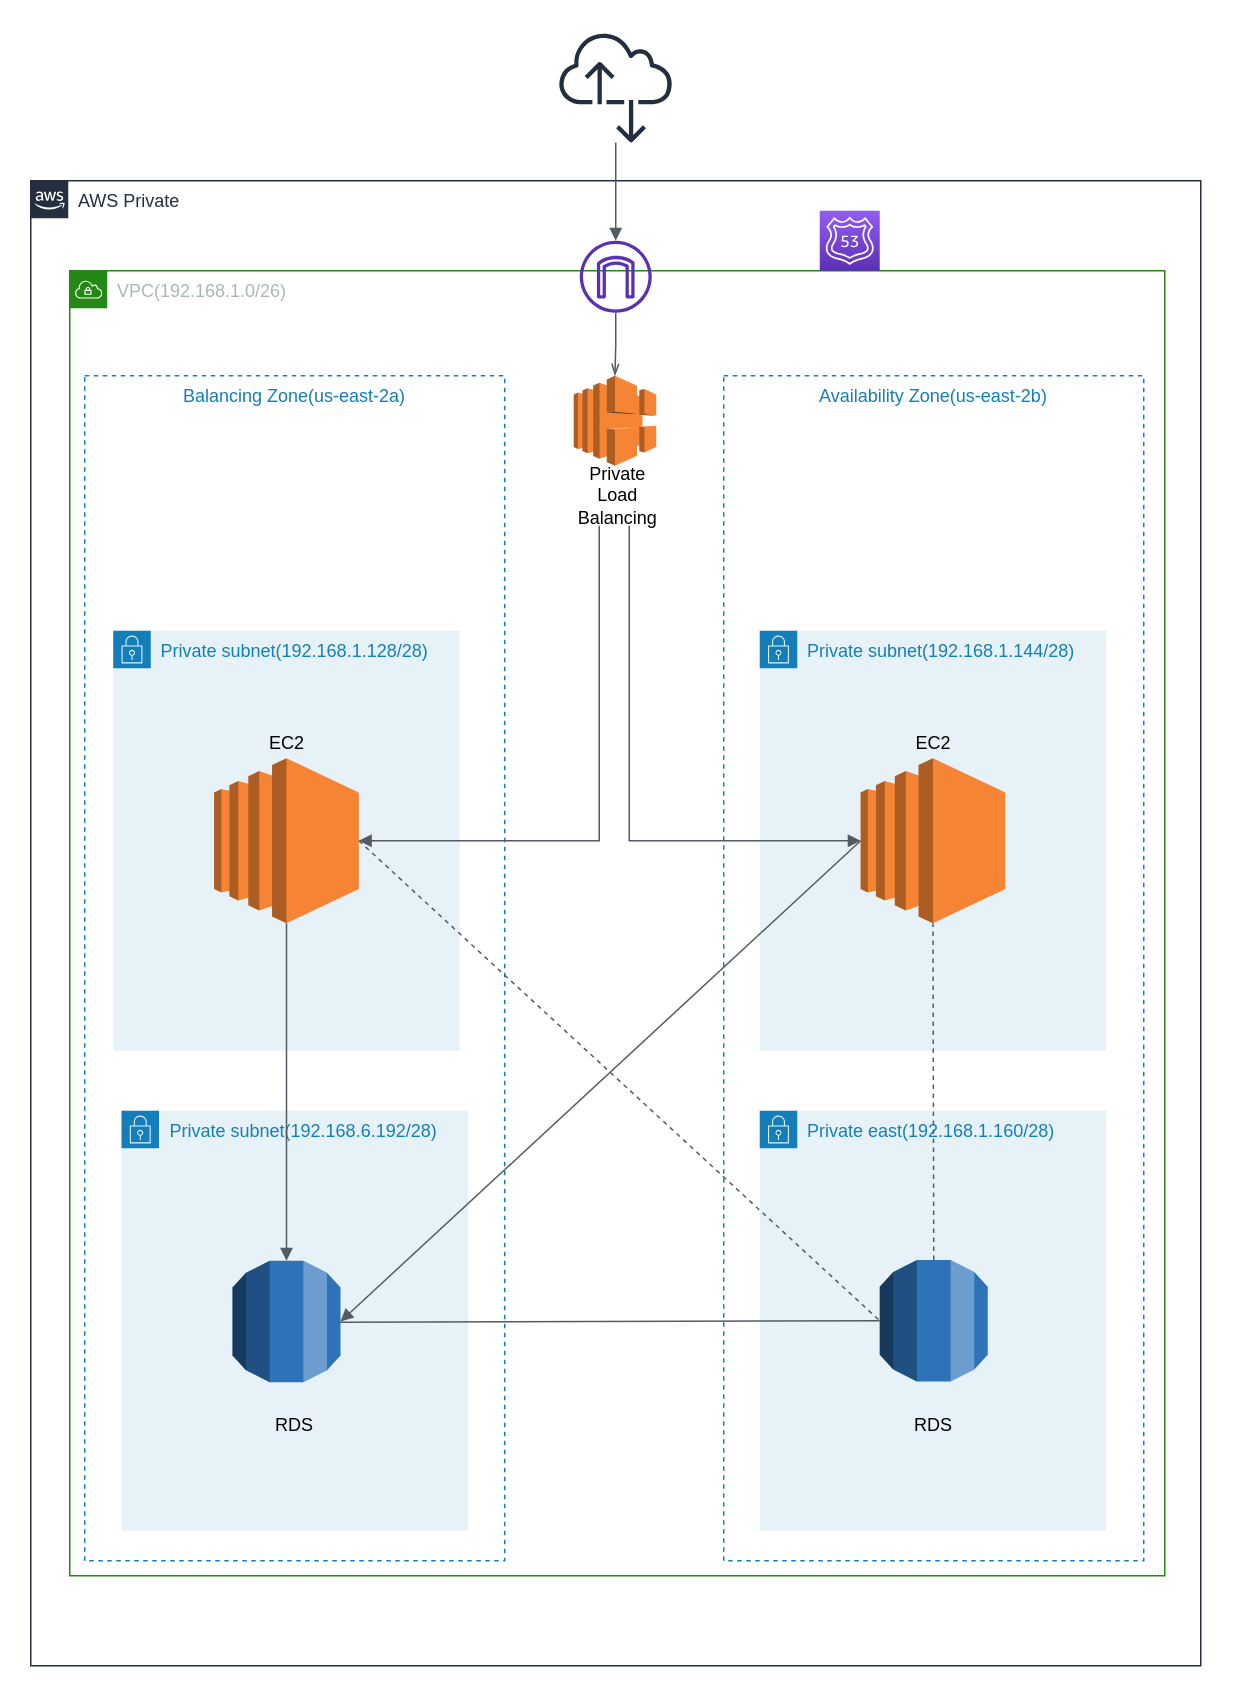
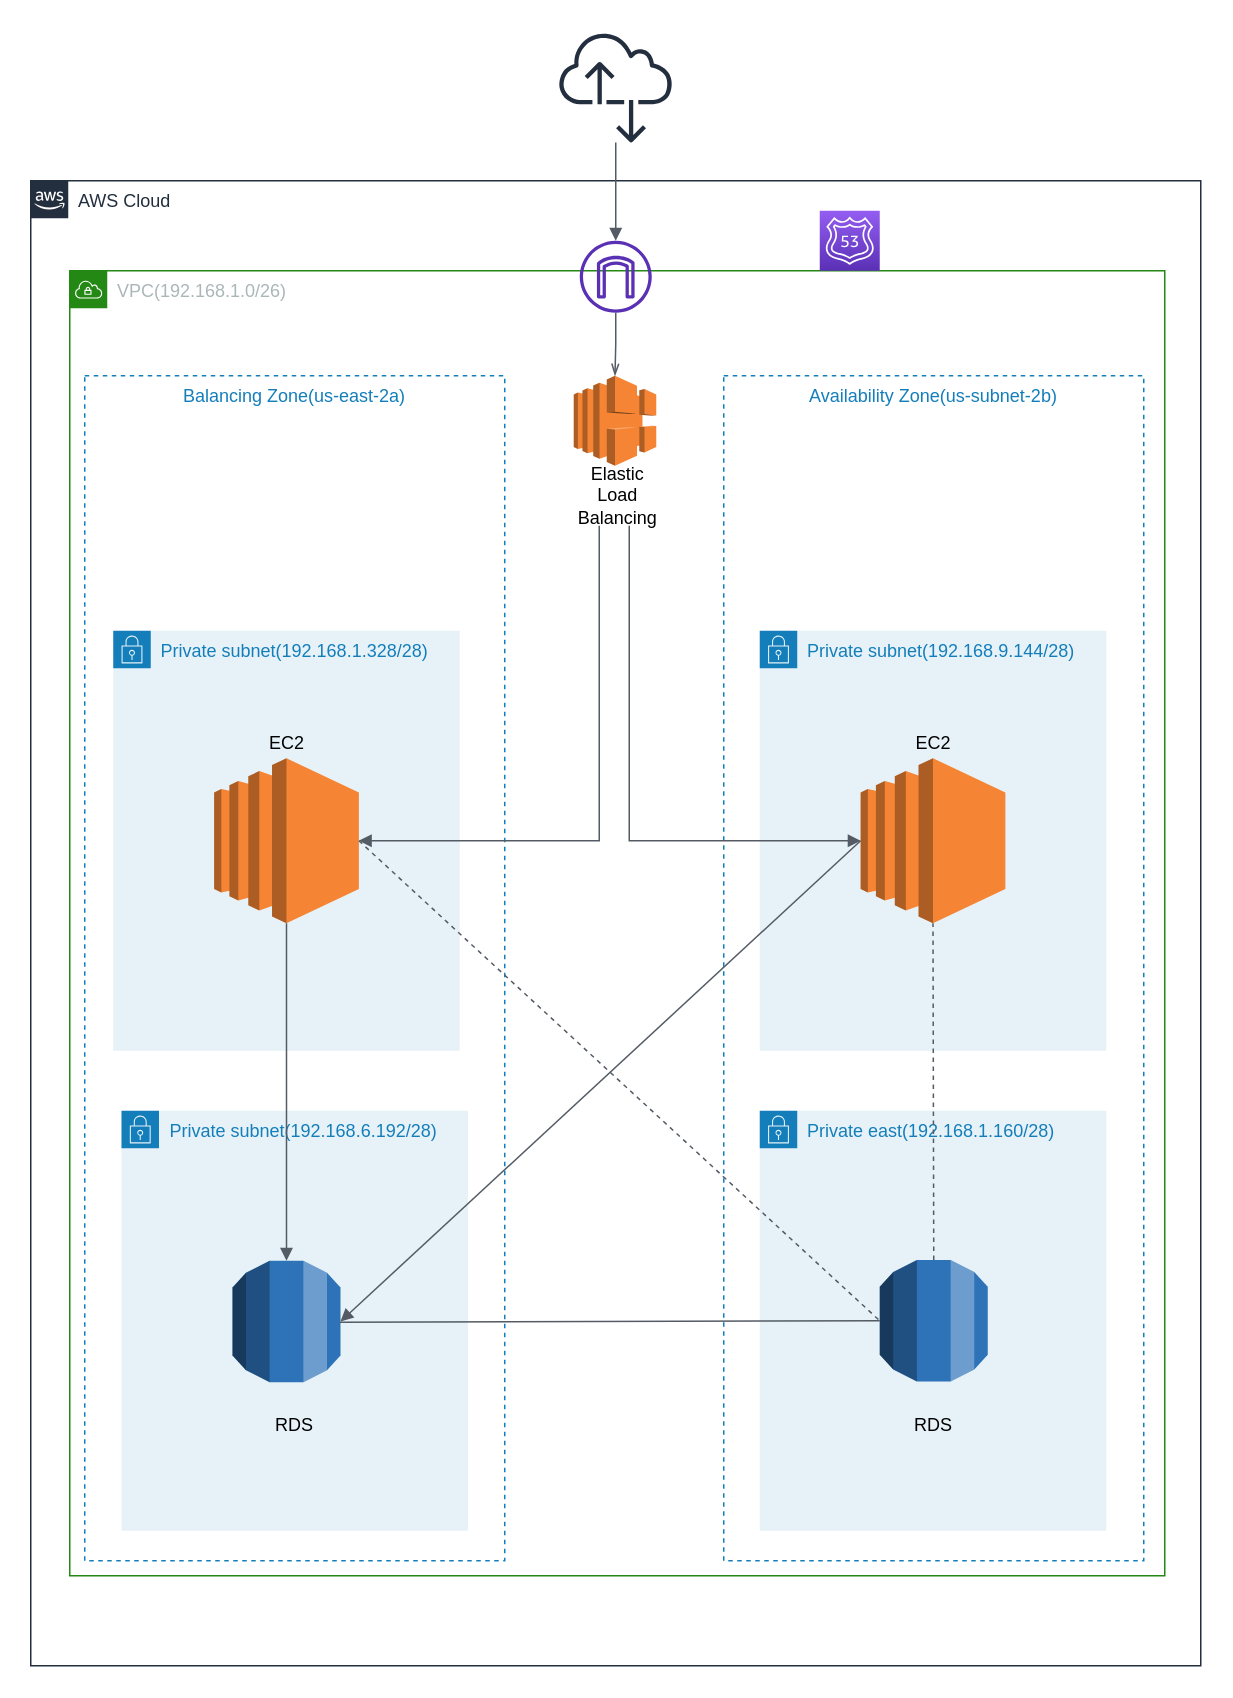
node "AWS Private": label "AWS Private" -> "AWS Cloud"
node "Availability Zone(us-east-2b)": label "Availability Zone(us-east-2b)" -> "Availability Zone(us-subnet-2b)"
node "Private Load Balancing": label "Private Load Balancing" -> "Elastic Load Balancing"
node "Private subnet(192.168.1.128/28)": label "Private subnet(192.168.1.128/28)" -> "Private subnet(192.168.1.328/28)"
node "Private subnet(192.168.1.144/28)": label "Private subnet(192.168.1.144/28)" -> "Private subnet(192.168.9.144/28)"
